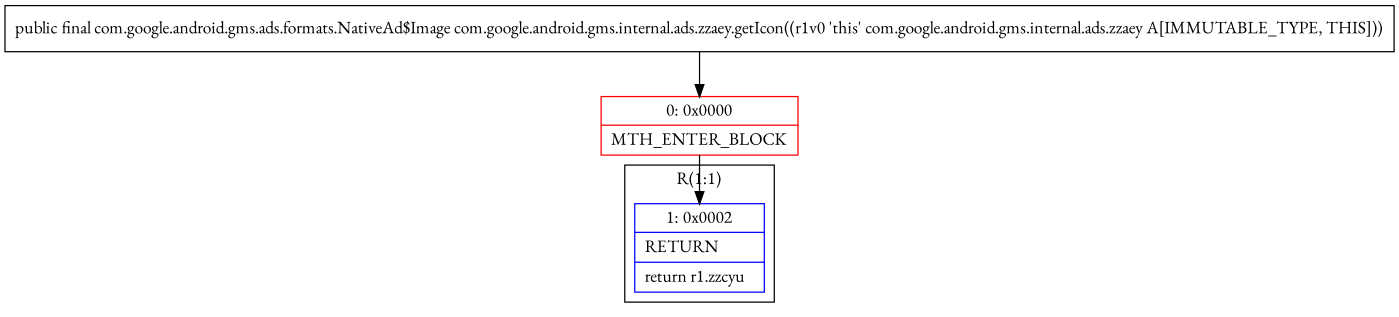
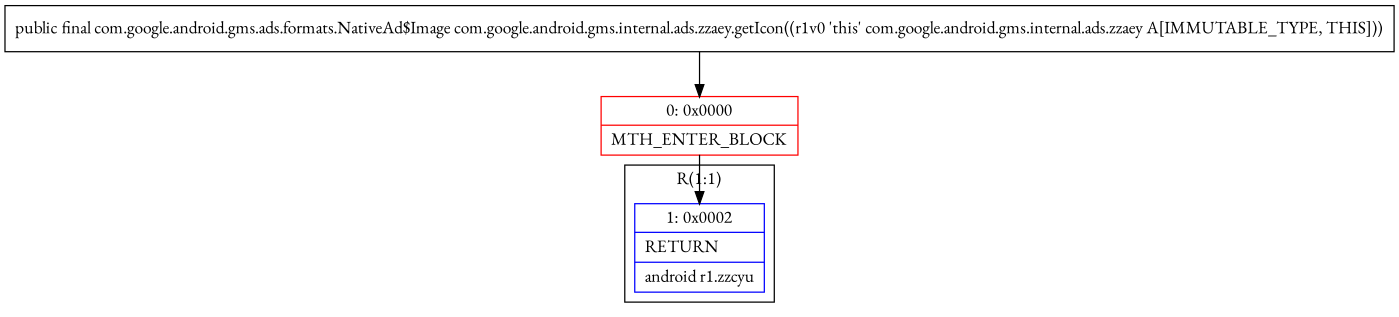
node "1: 0x0002": text "return r1.zzcyu" -> "android r1.zzcyu"
